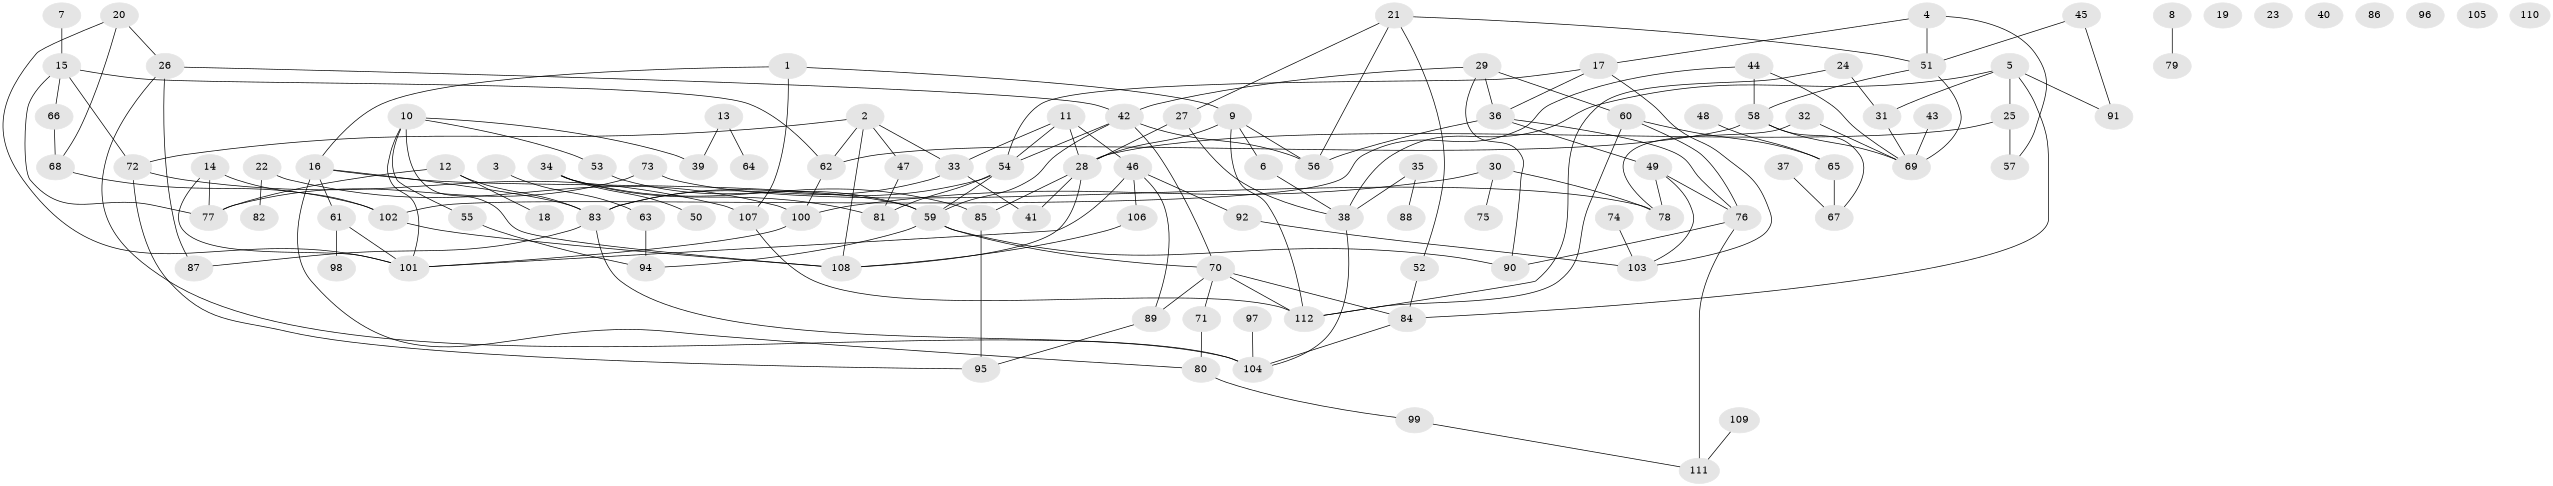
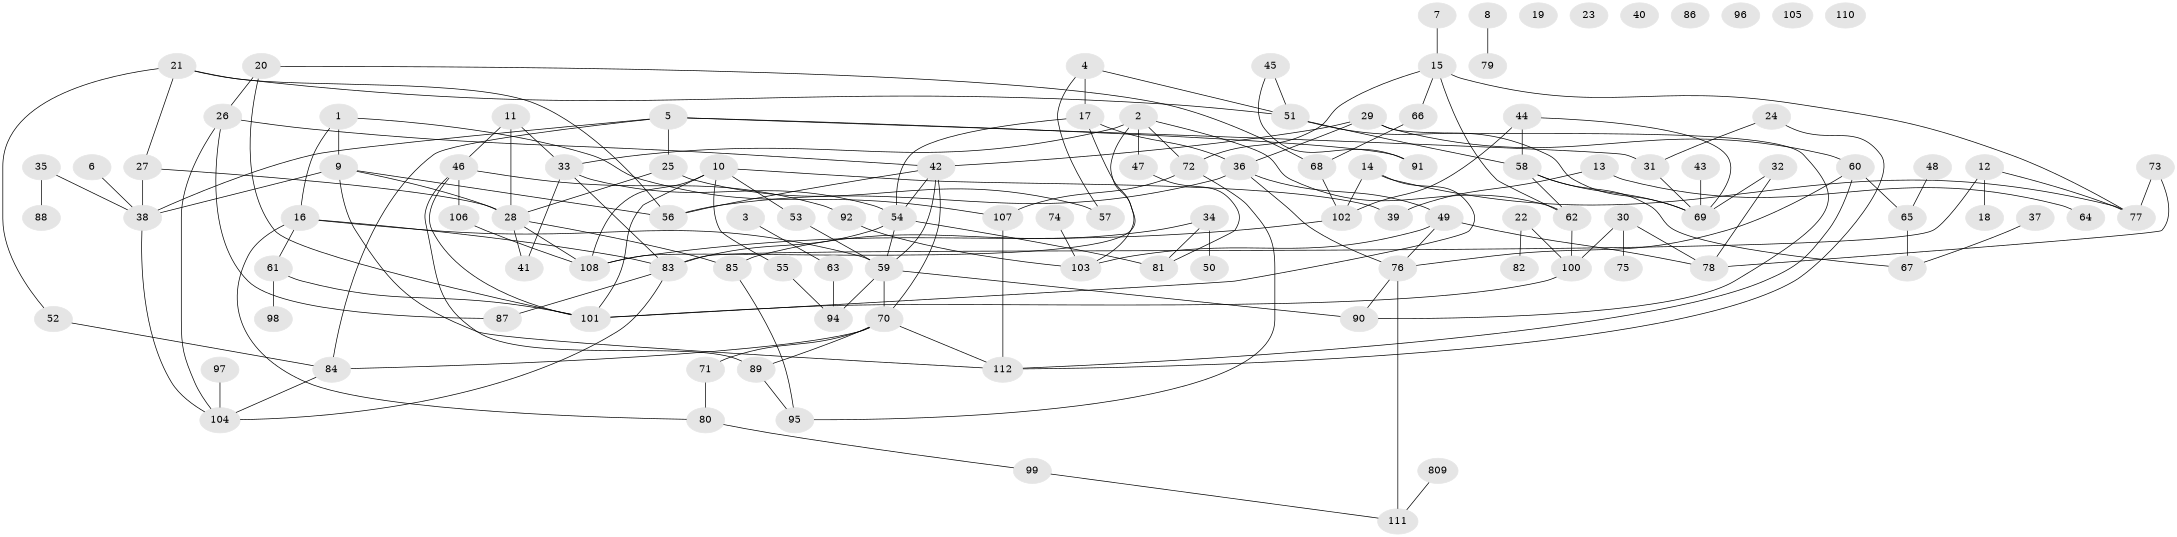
edge "11" -- "54": now "33" -- "54"
edge "9" -- "6": now "9" -- "38"
node "109": label "109" -> "809"
